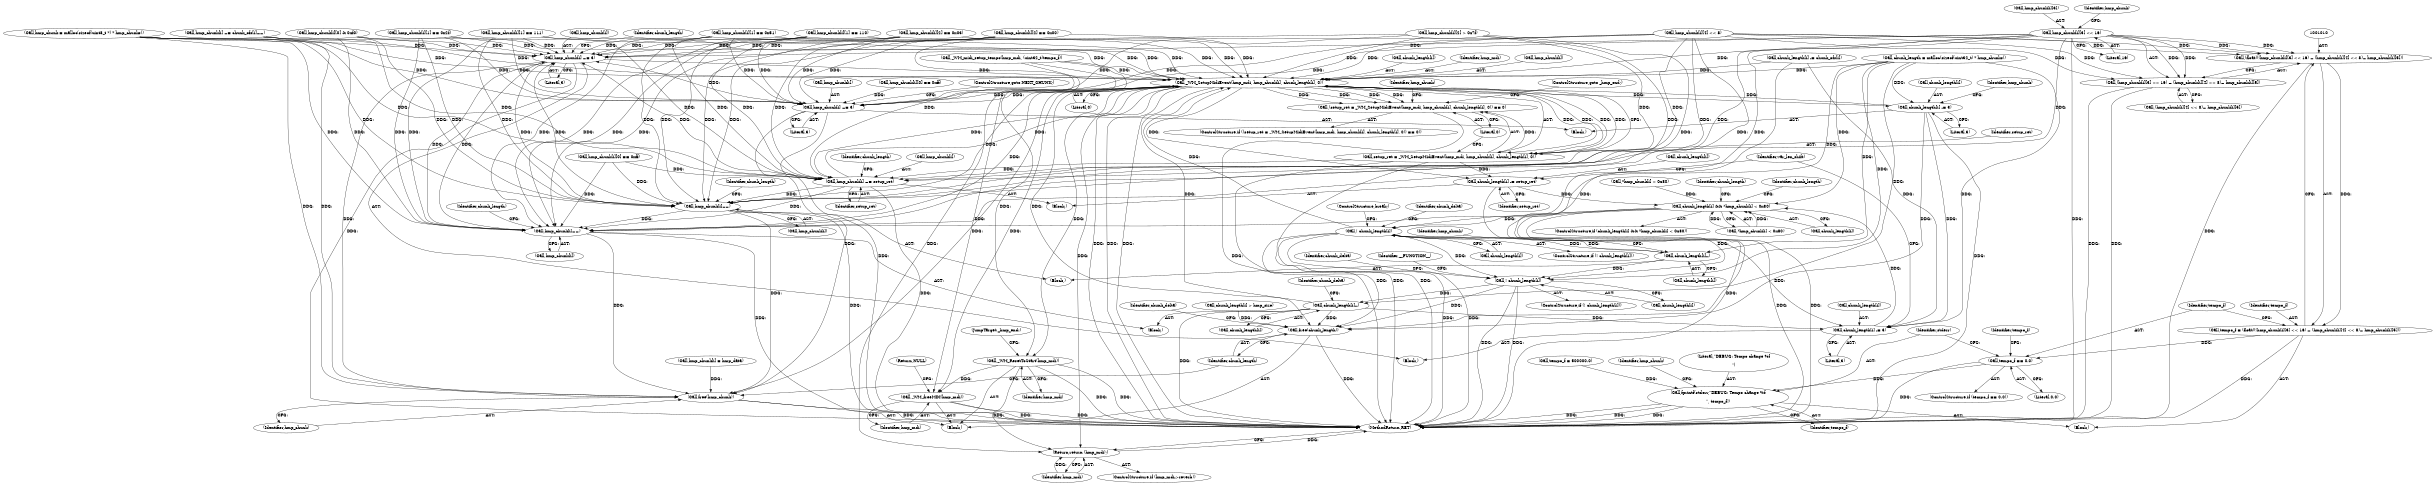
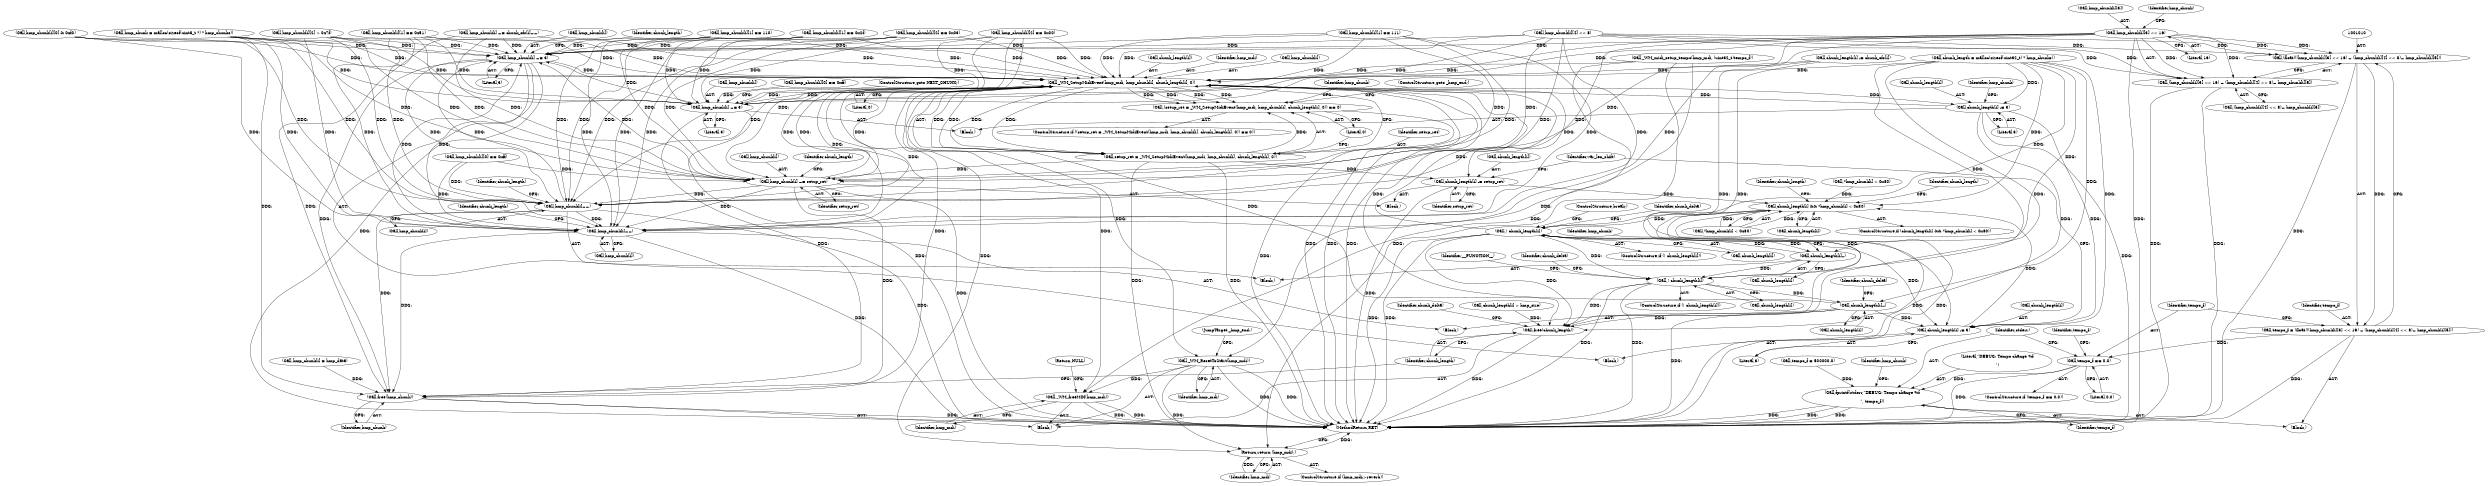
edge "(Call,chunk_length = malloc(sizeof(uint32_t) * hmp_chunks))" -> "(Call,free(chunk_length))": added, label "DDG:"
edge "(Call,hmp_chunk[i] += setup_ret)" -> "(Call,free(hmp_chunk))": added, label "DDG:"
